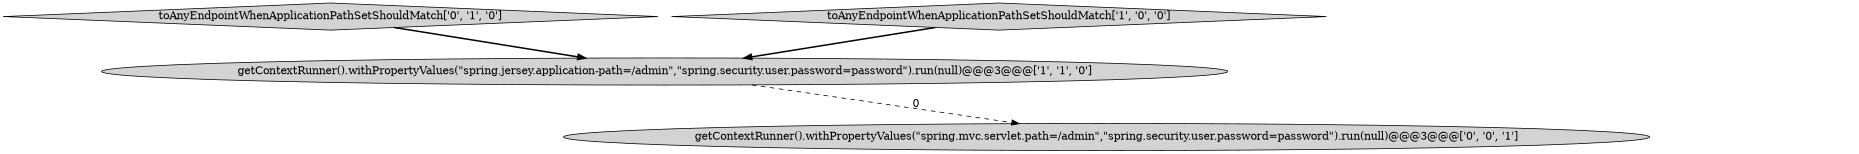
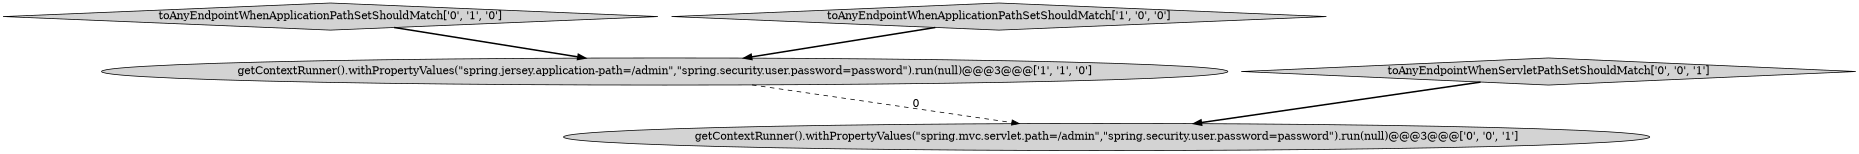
node "toAnyEndpointWhenServletPathSetShouldMatch['0', '0', '1']": added
